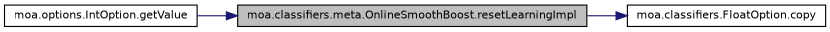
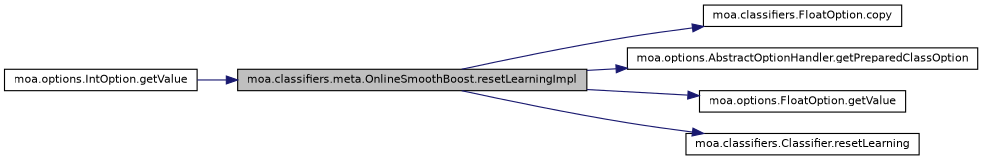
node "moa.options.AbstractOptionHandler.getPreparedClassOption": added
node "moa.options.FloatOption.getValue": added
node "moa.classifiers.Classifier.resetLearning": added
